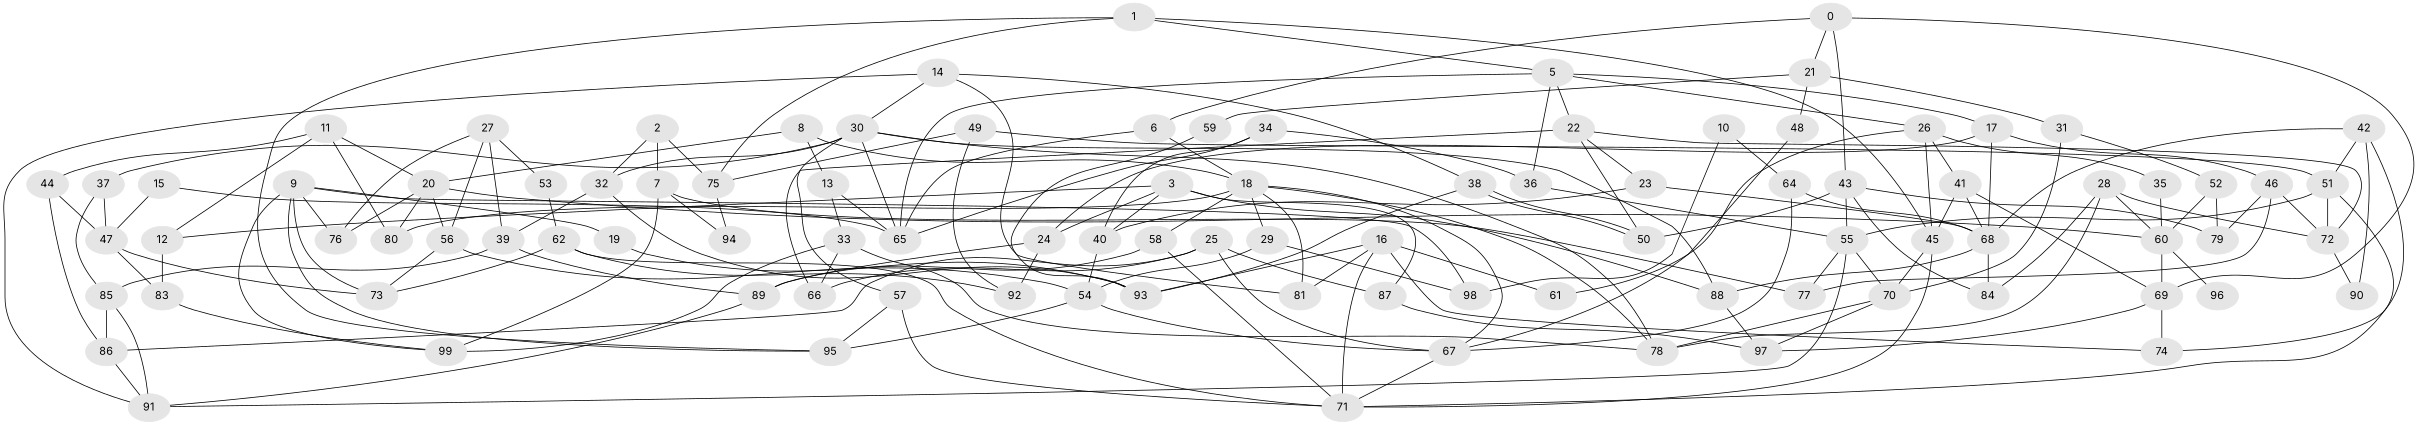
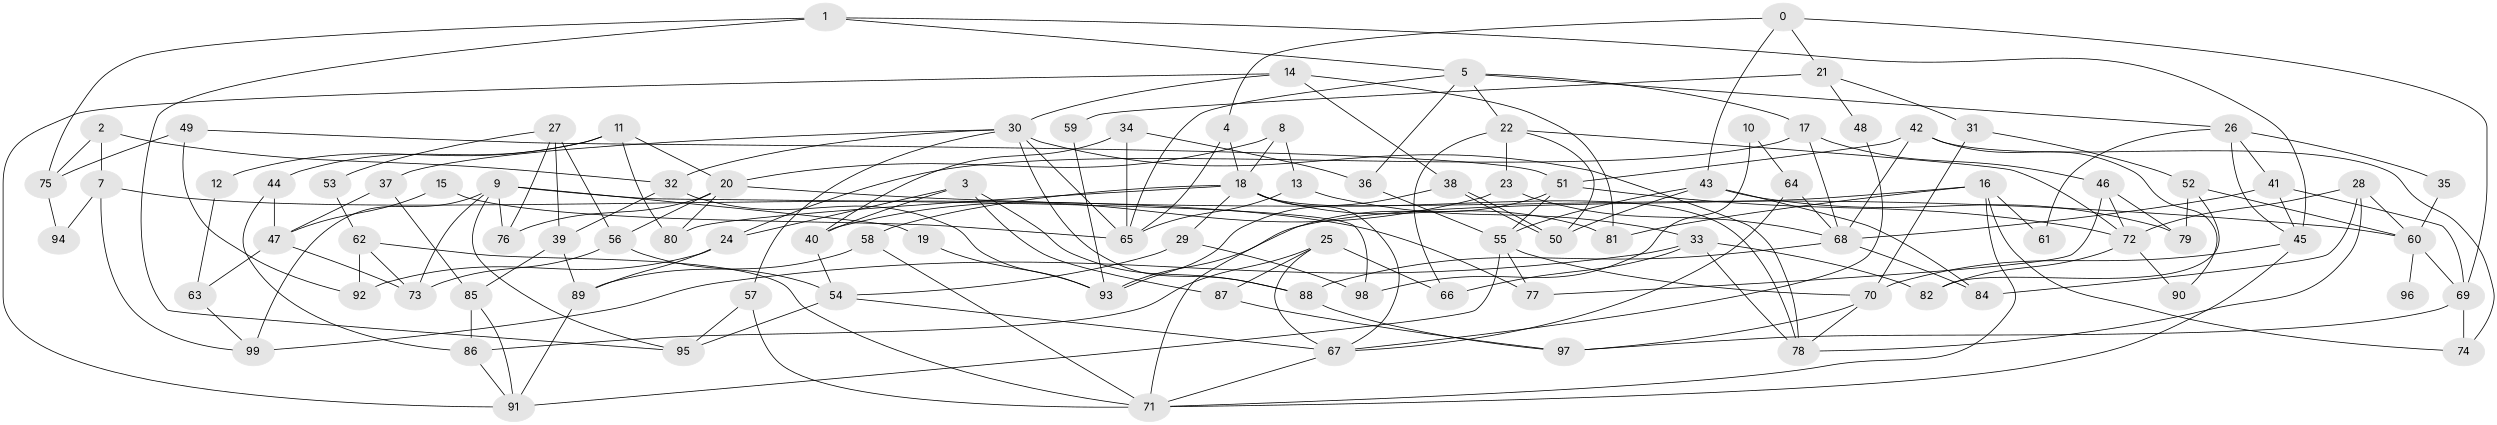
node "6": label "6" -> "4"
edge "3" -- "12": removed
node "83": label "83" -> "63"
node "82": added
